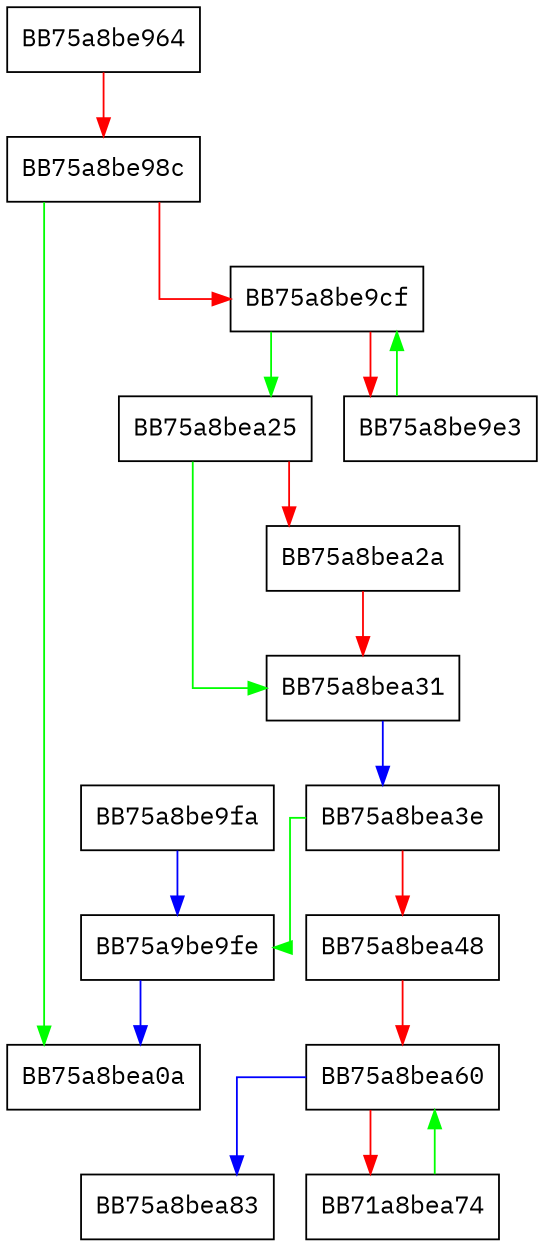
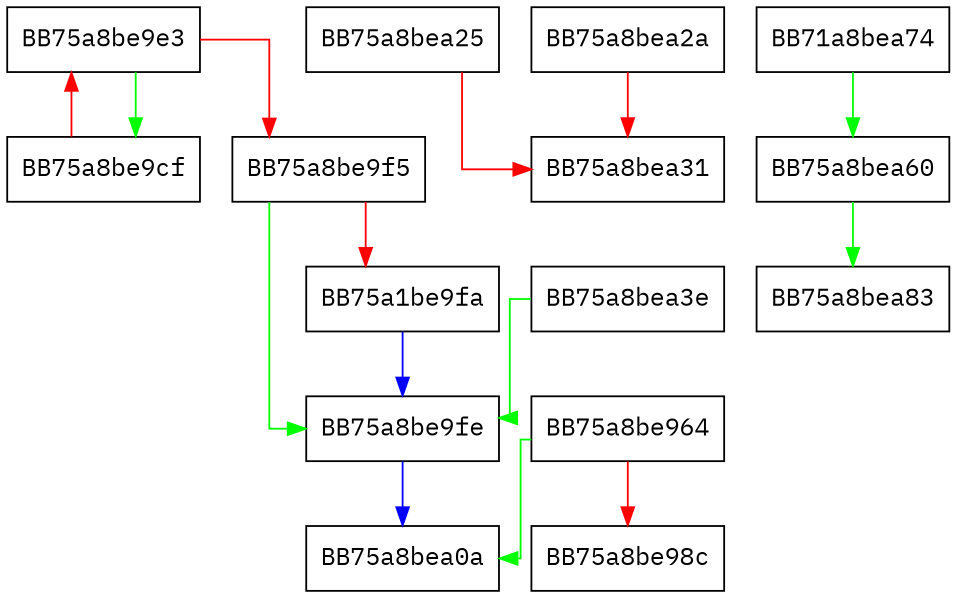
node "BB75a8be9f5": added
edge "BB75a8be98c" -> "BB75a8be9cf": removed
edge "BB75a8be9cf" -> "BB75a8bea25": removed
edge "BB75a8bea25" -> "BB75a8bea2a": removed
edge "BB75a8bea25" -> "BB75a8bea31": color green -> red
edge "BB75a8be98c" -> "BB75a8bea0a": now "BB75a8be964" -> "BB75a8bea0a"
edge "BB75a8bea31" -> "BB75a8bea3e": removed
node "BB75a8be9fa": label "BB75a8be9fa" -> "BB75a1be9fa"
node "BB75a9be9fe": label "BB75a9be9fe" -> "BB75a8be9fe"
node "BB75a8bea48": removed
edge "BB75a8bea60" -> "BB75a8bea83": color blue -> green
edge "BB75a8bea60" -> "BB71a8bea74": removed
